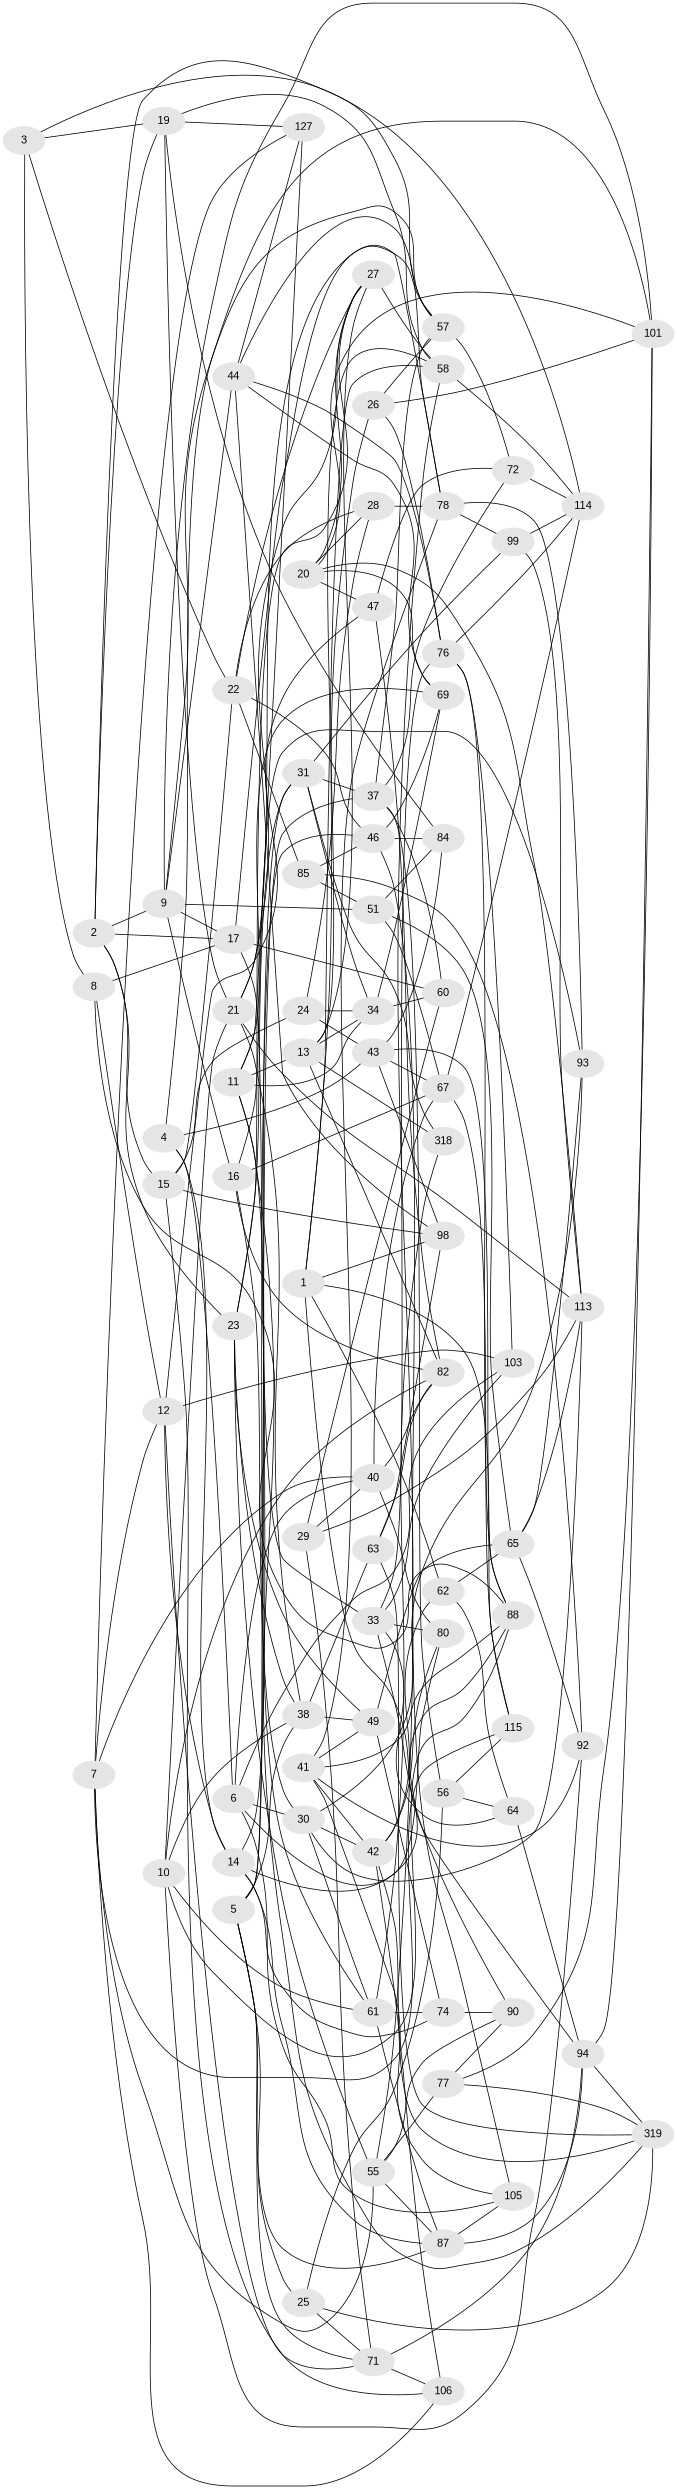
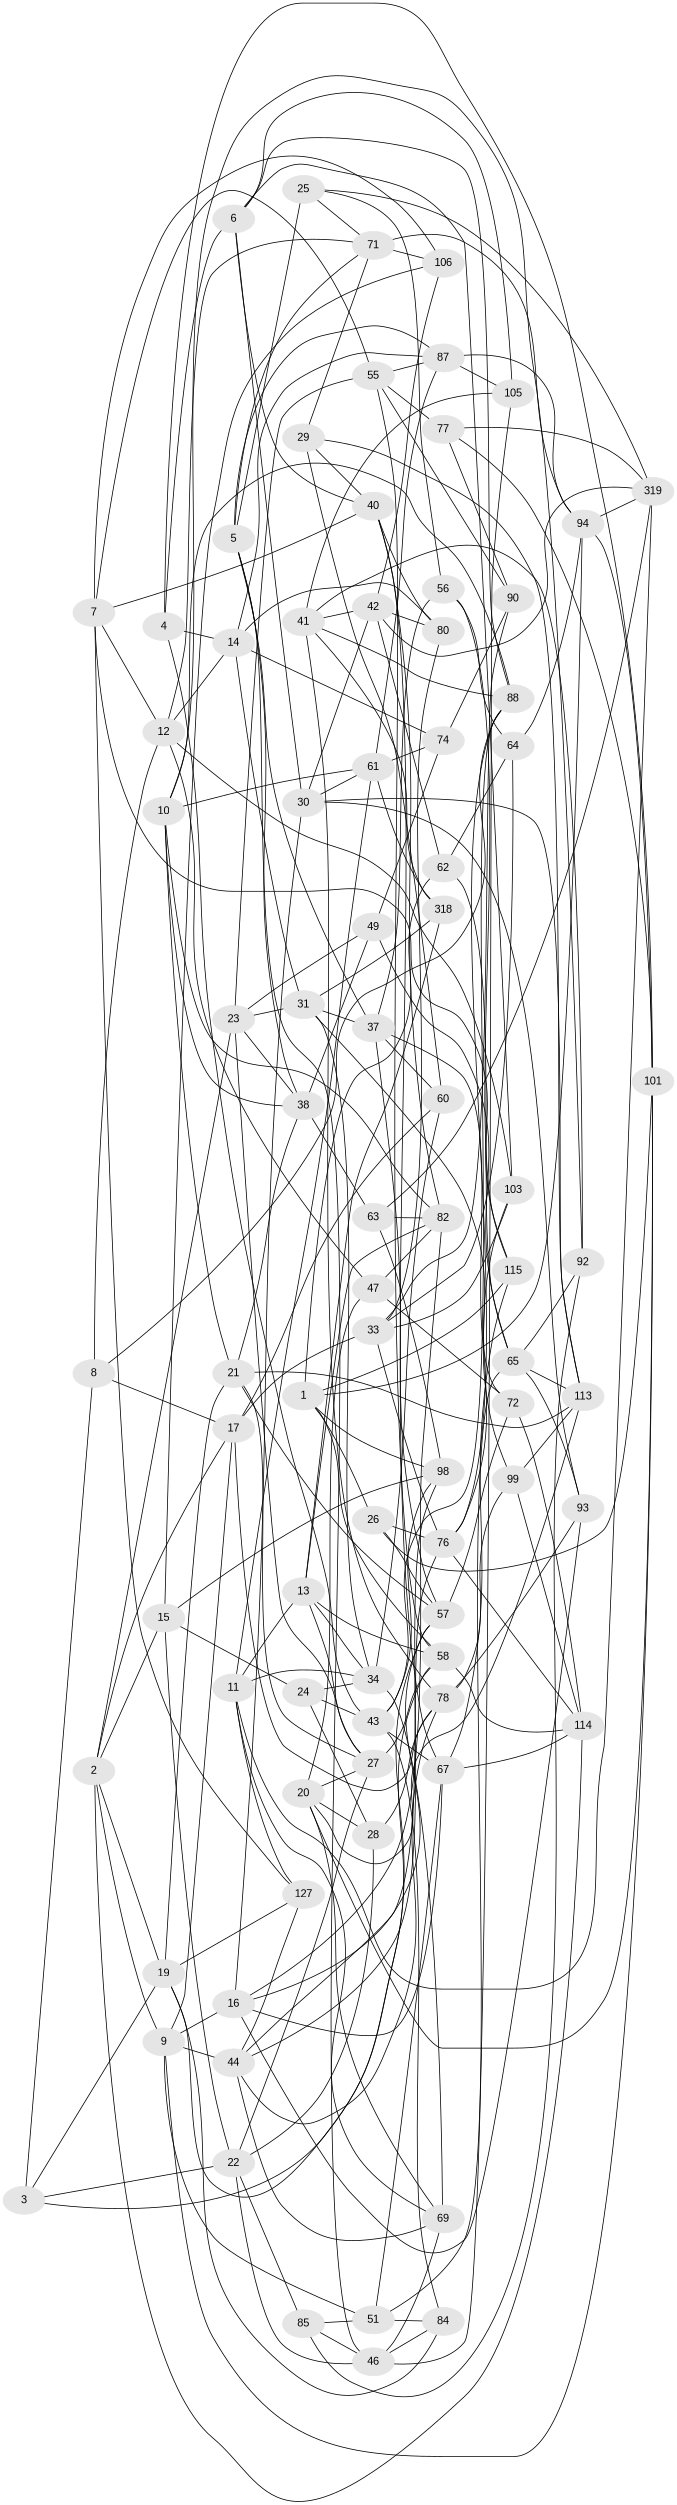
edge "57" -- "9": now "57" -- "16"
edge "49" -- "41": now "318" -- "41"
